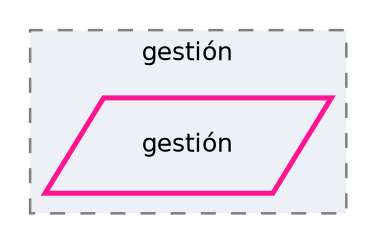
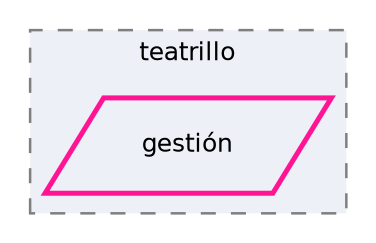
cluster "gestión": label "gestión" -> "teatrillo"
